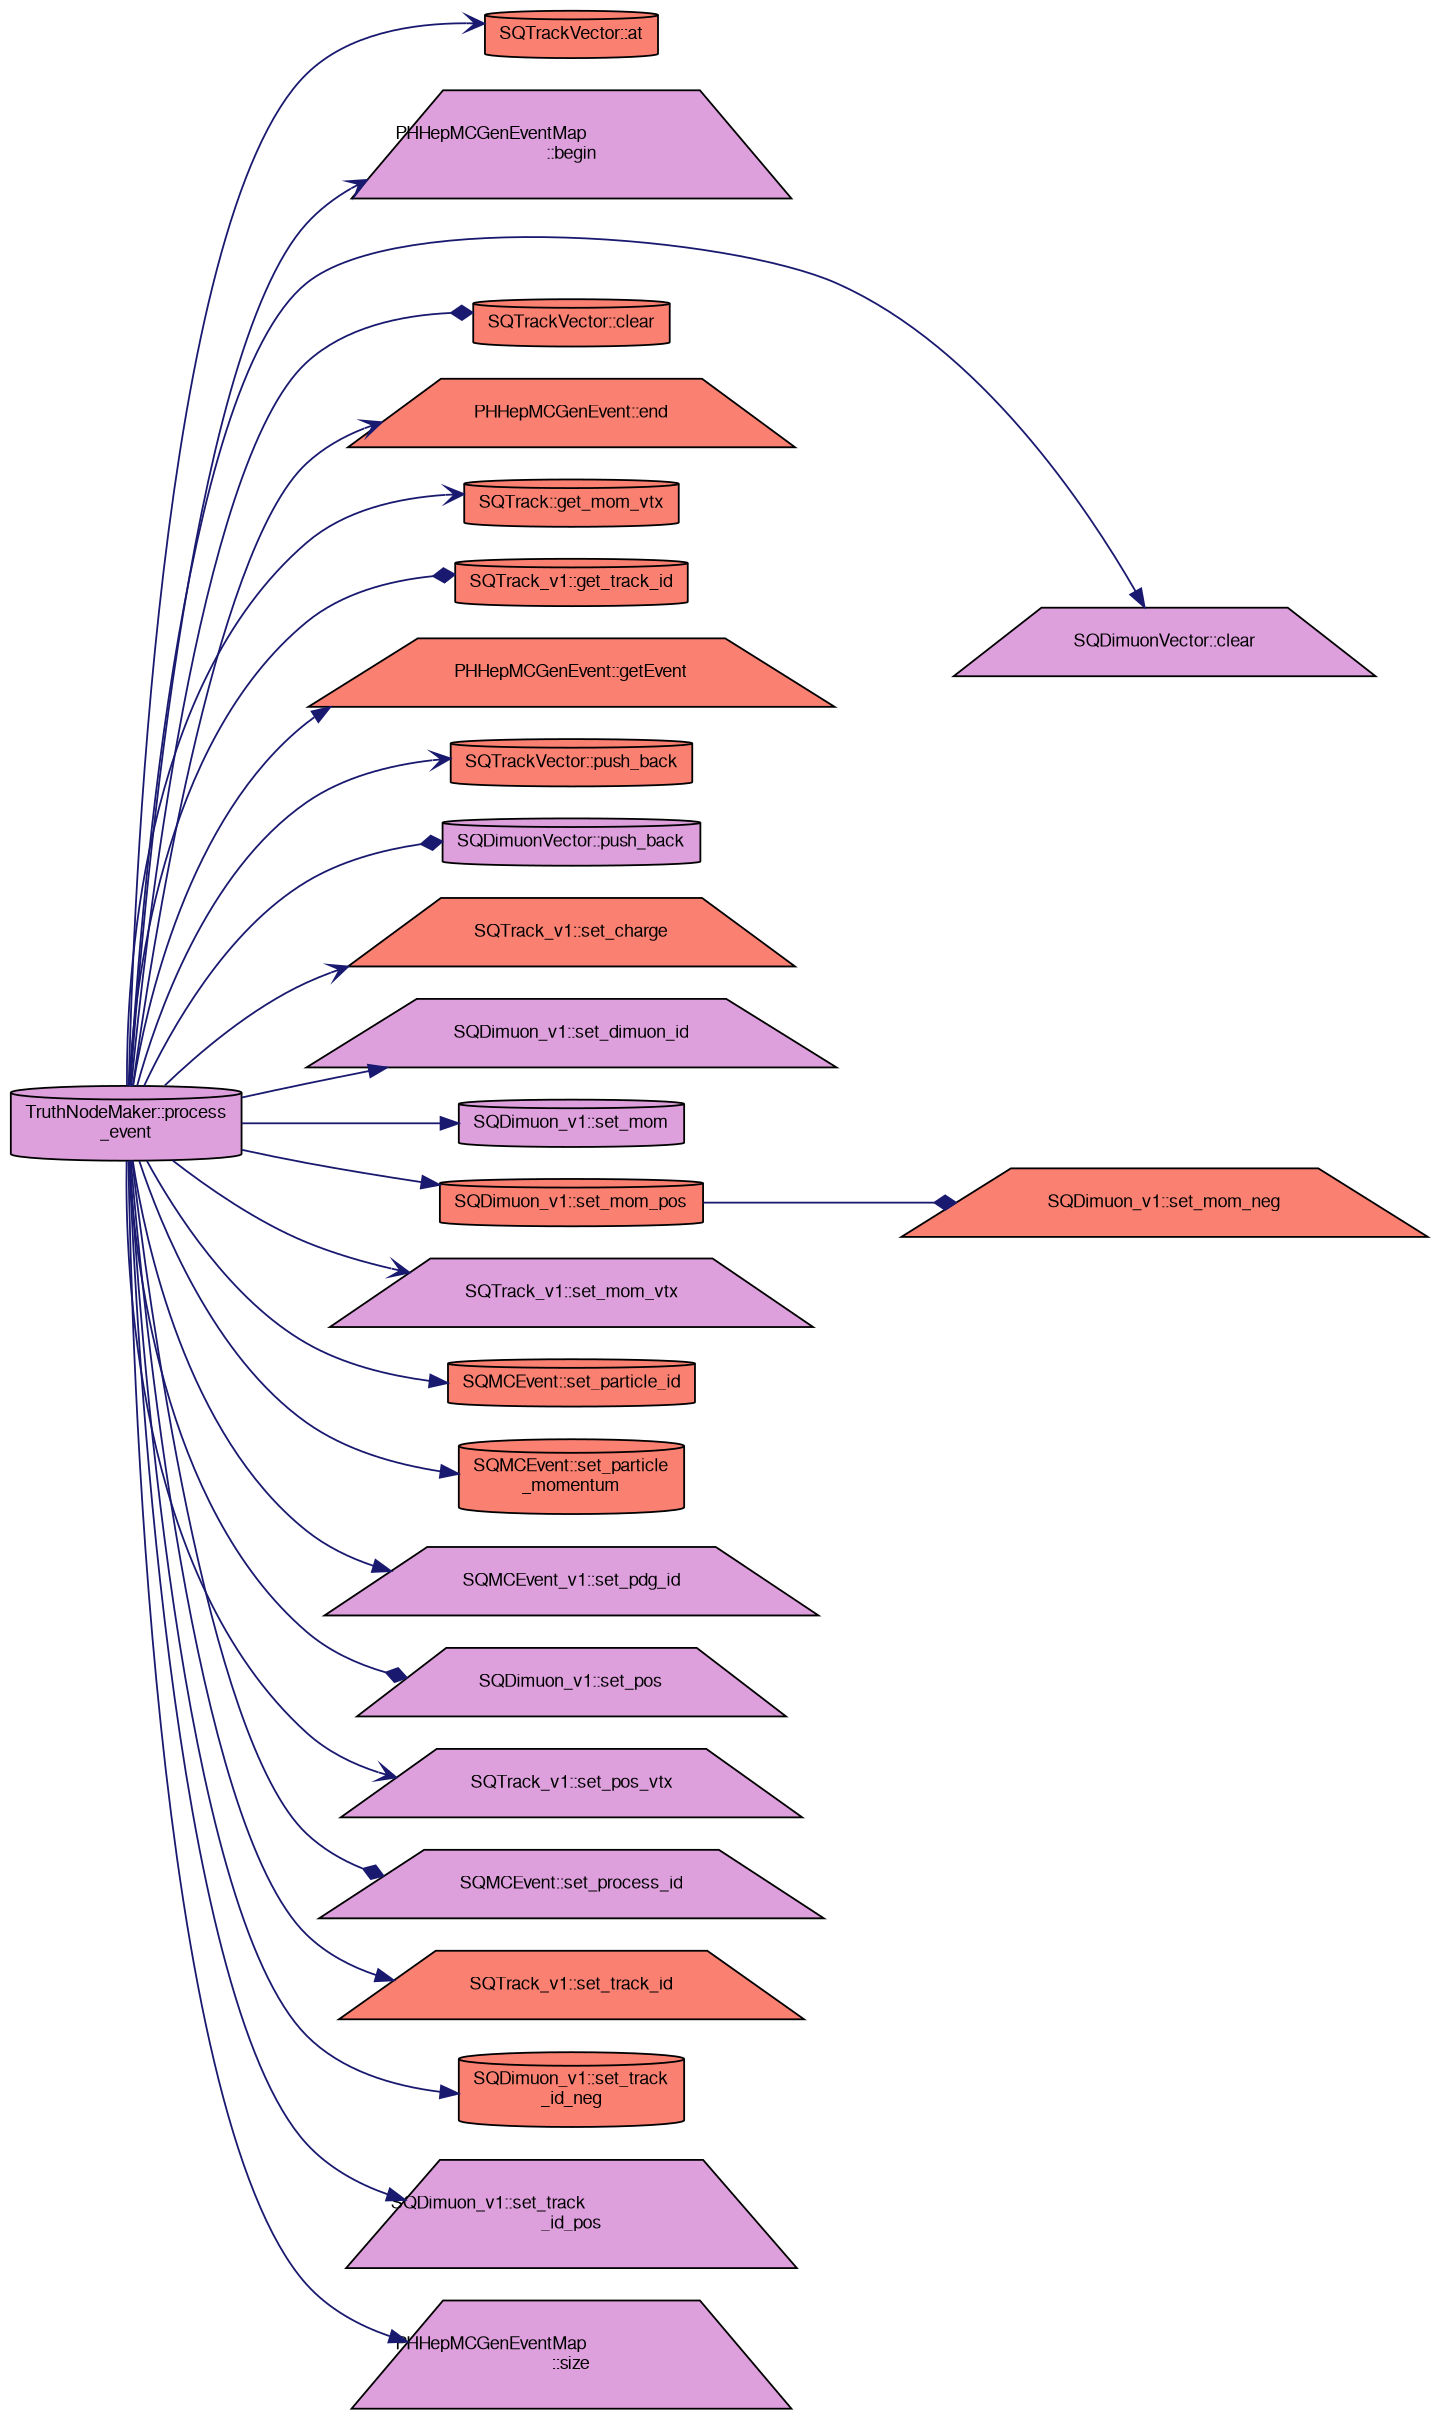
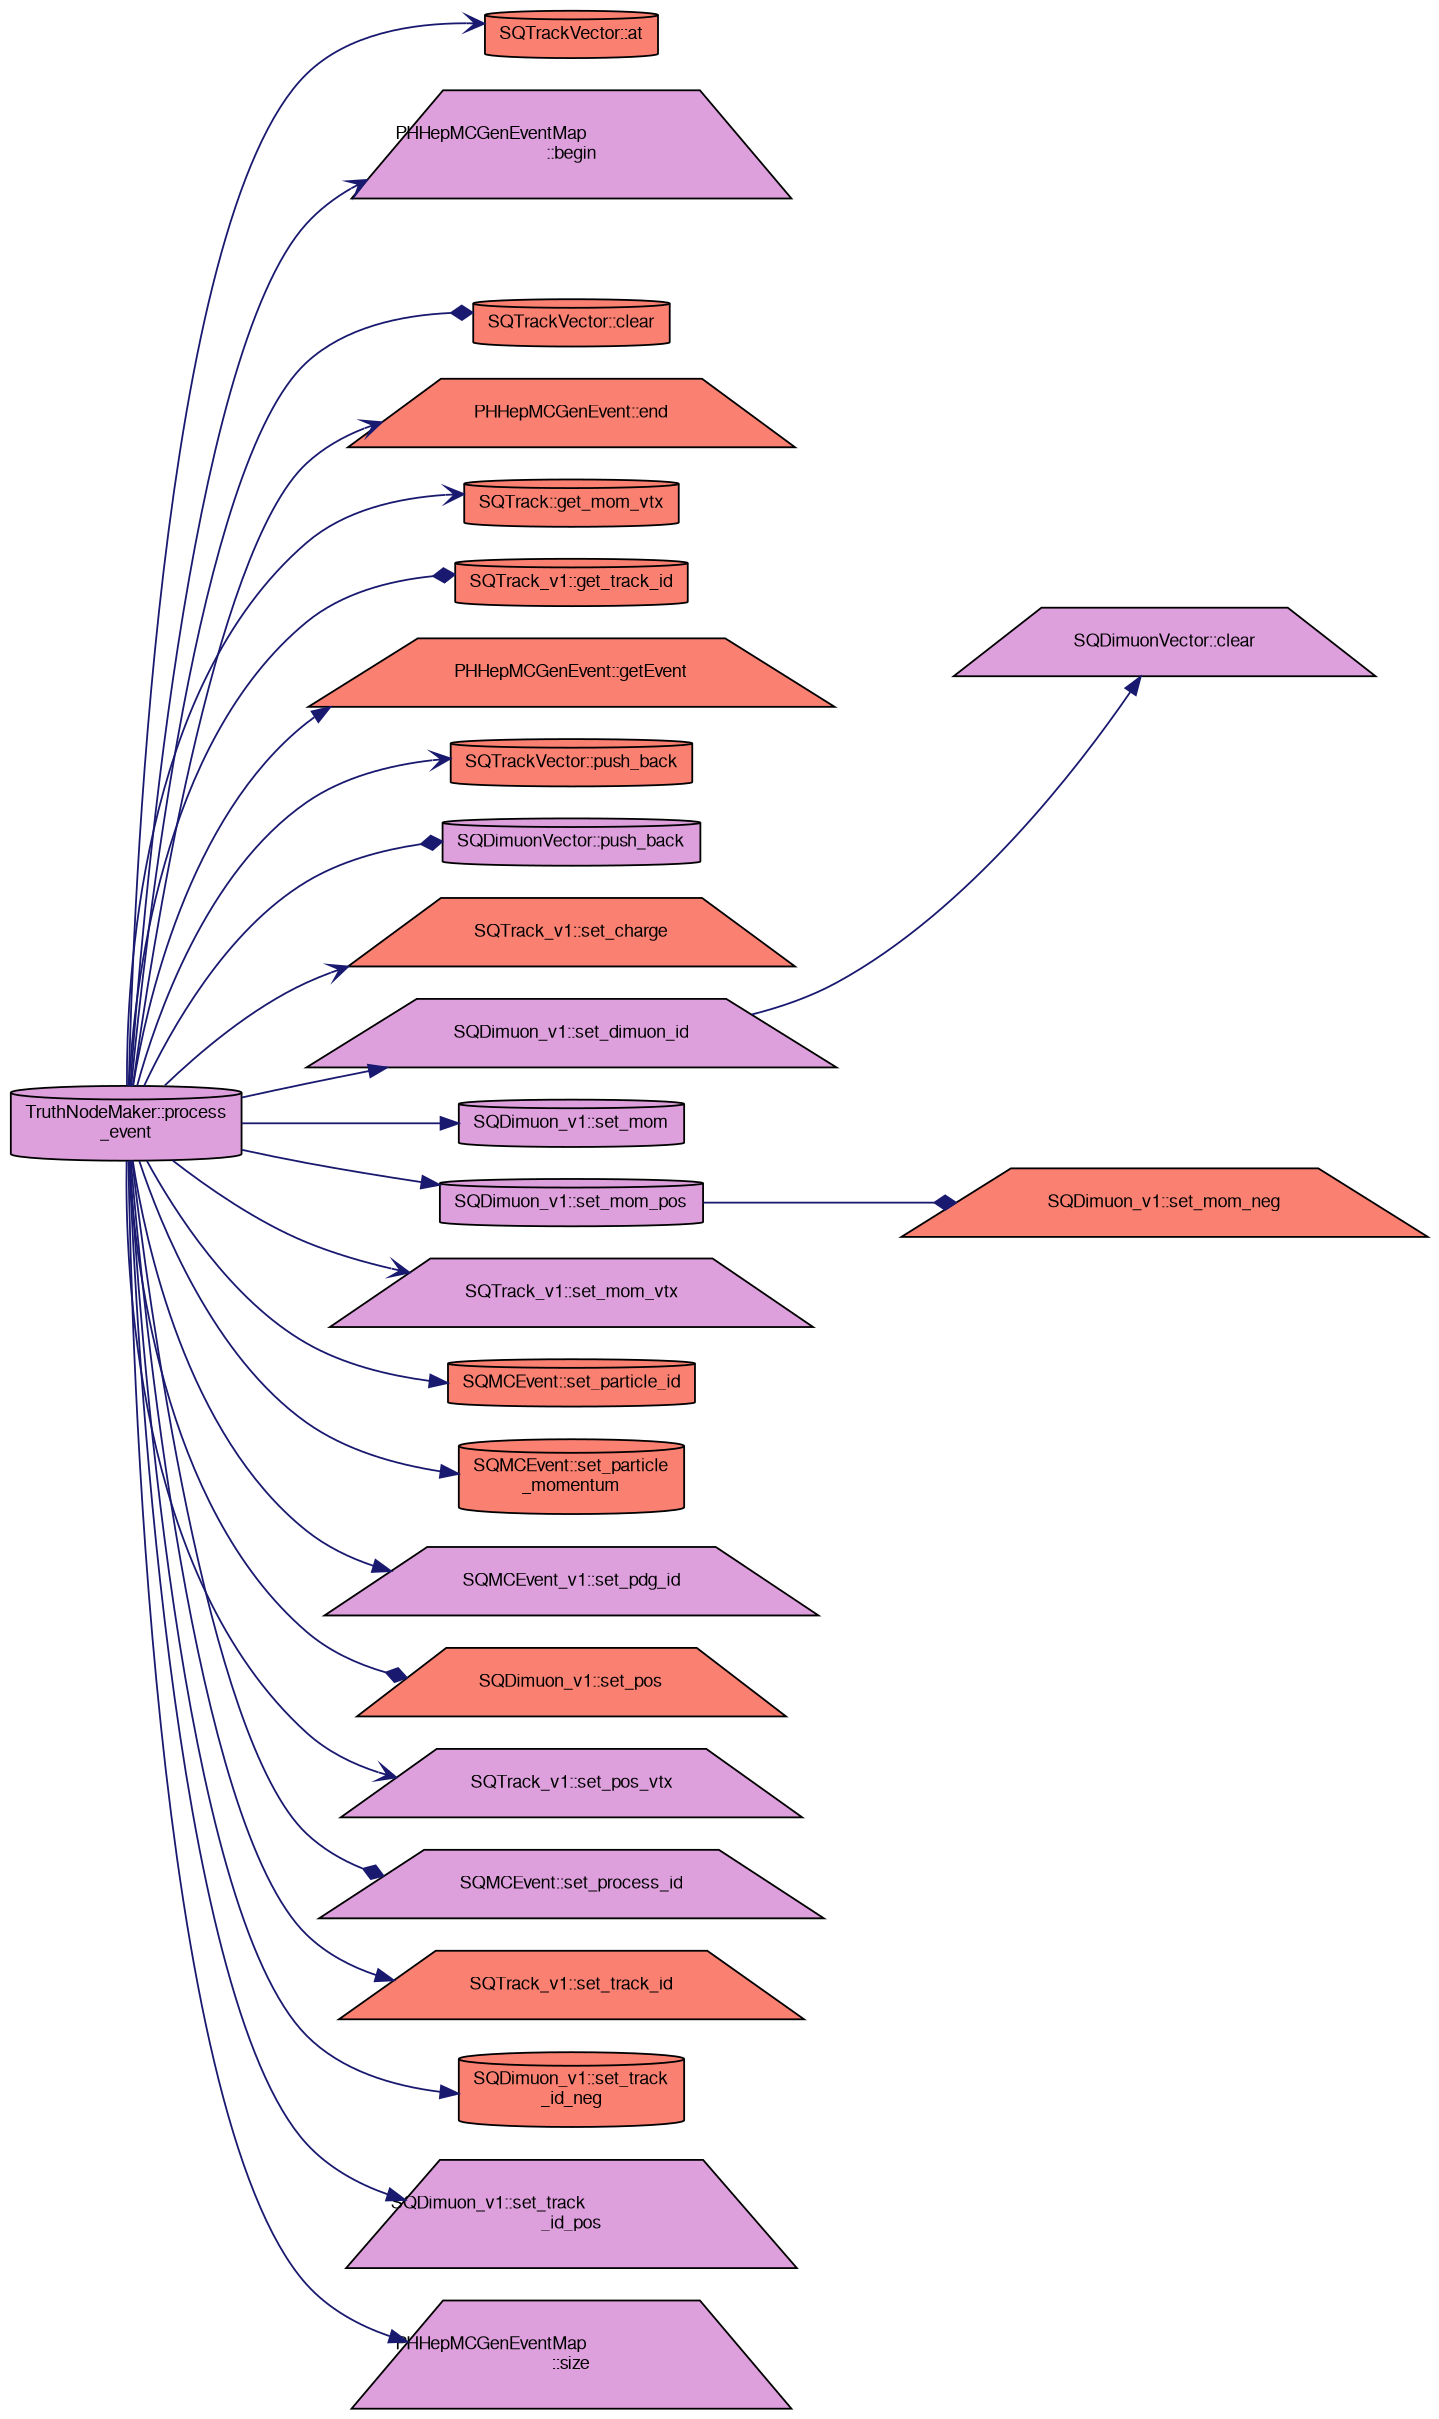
edge "TruthNodeMaker::process _event" -> "SQDimuonVector::clear": now "SQDimuon_v1::set_dimuon_id" -> "SQDimuonVector::clear"
node "SQDimuon_v1::set_mom_pos": fillcolor salmon -> plum
node "SQDimuon_v1::set_pos": fillcolor plum -> salmon
